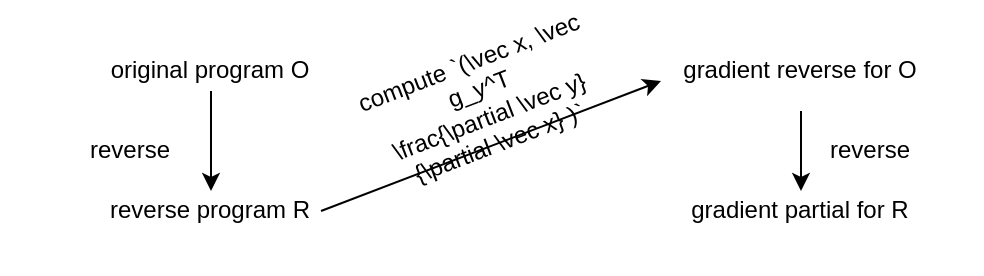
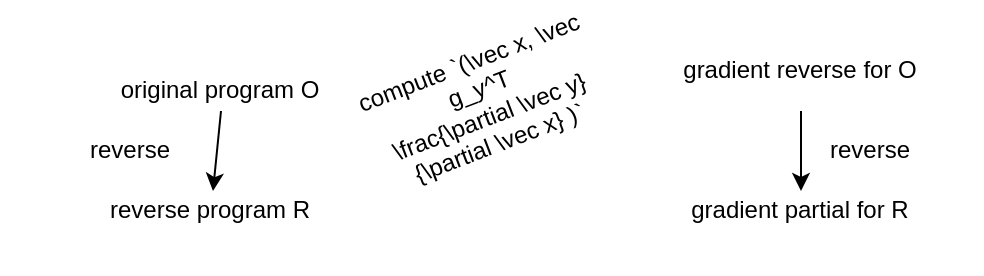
node "original program O": moved (211, 71) -> (221, 91)
edge "reverse program R" -> "gradient reverse for O": removed
